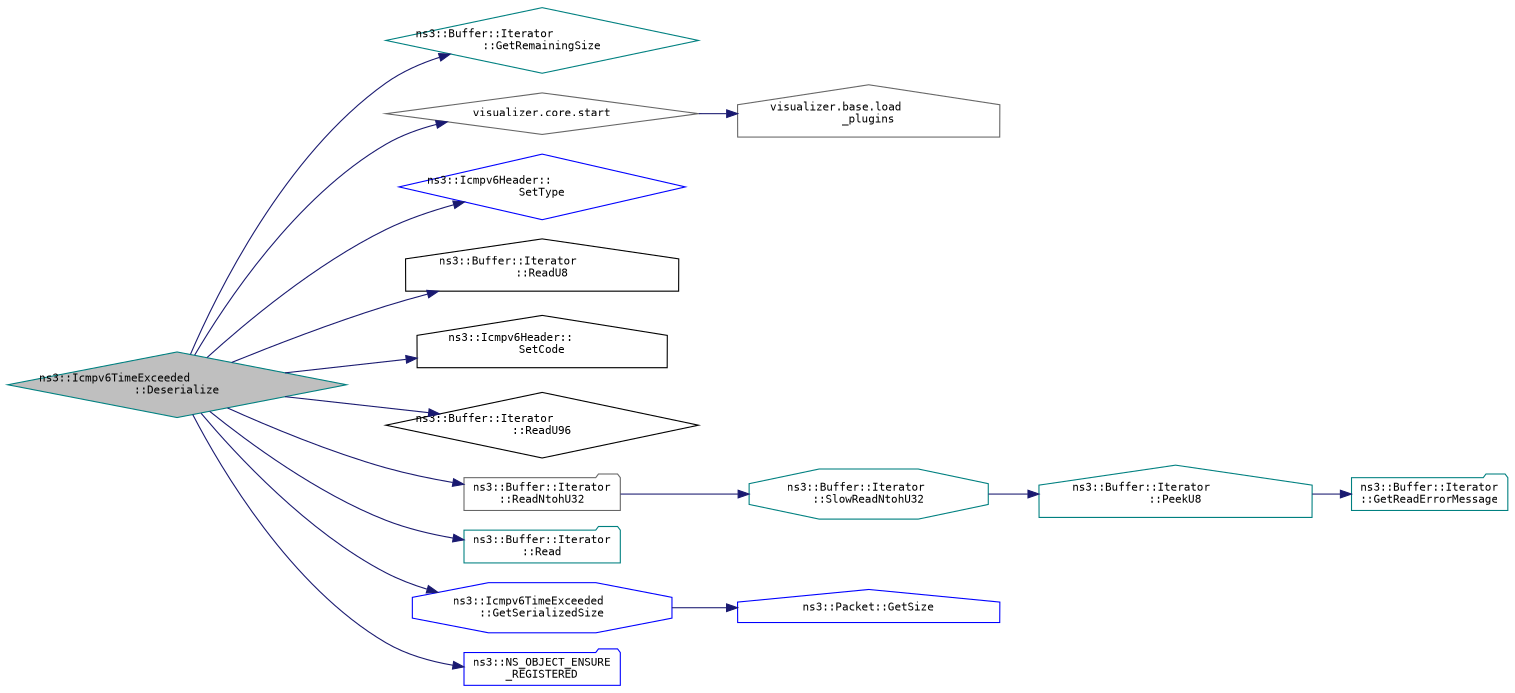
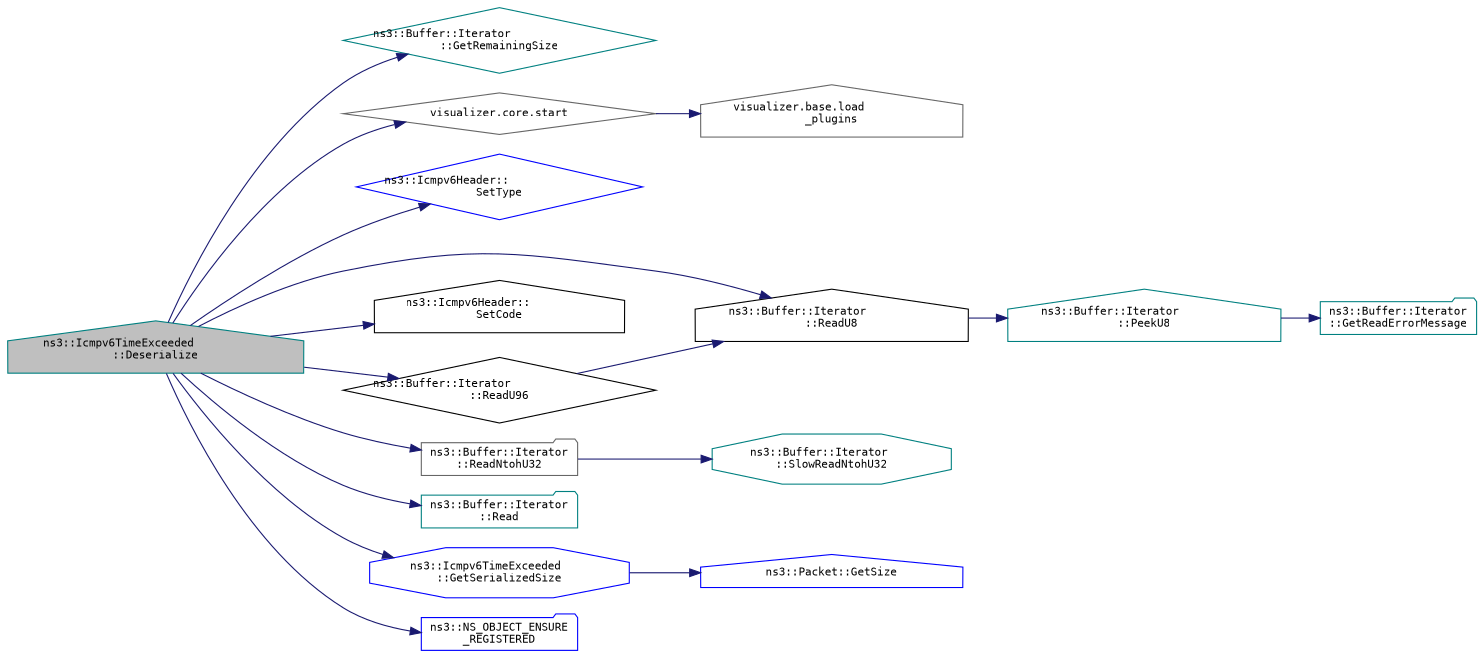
edge "ns3::Buffer::Iterator ::ReadU96" -> "ns3::Buffer::Iterator ::ReadU8": added
node "ns3::Icmpv6TimeExceeded ::Deserialize": shape diamond -> house
edge "ns3::Buffer::Iterator ::SlowReadNtohU32" -> "ns3::Buffer::Iterator ::PeekU8": now "ns3::Buffer::Iterator ::ReadU8" -> "ns3::Buffer::Iterator ::PeekU8"
